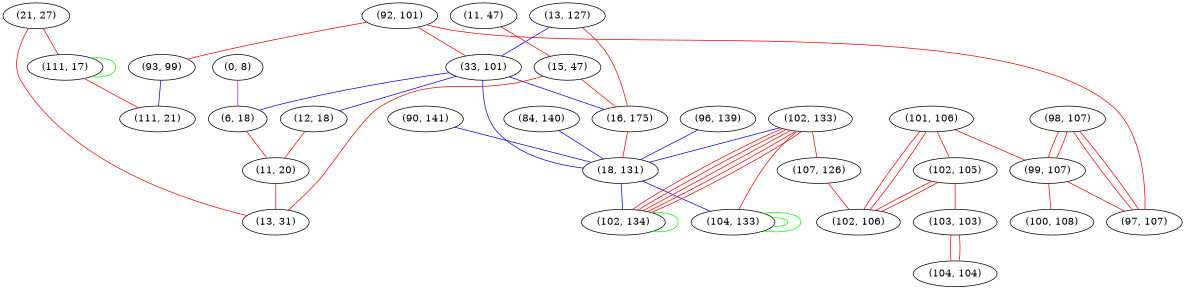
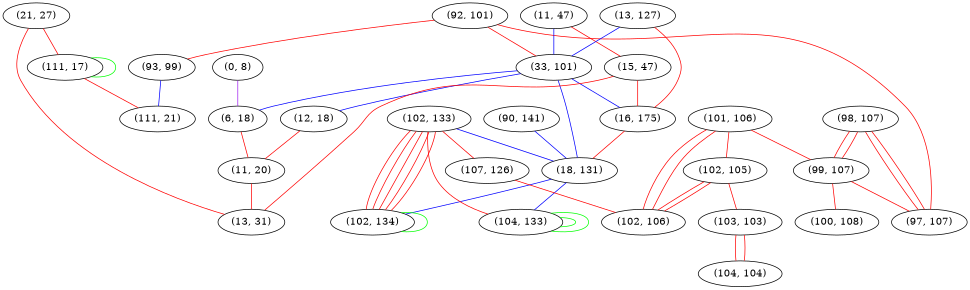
edge "(11, 47)" -- "(33, 101)": added
node "(84, 140)": removed
node "(96, 139)": removed
